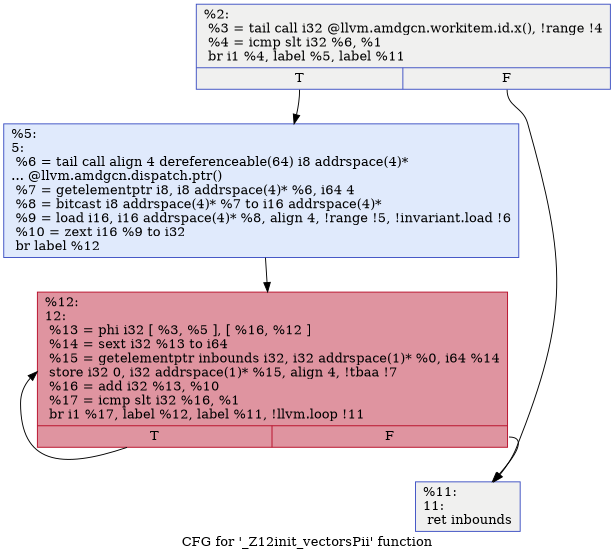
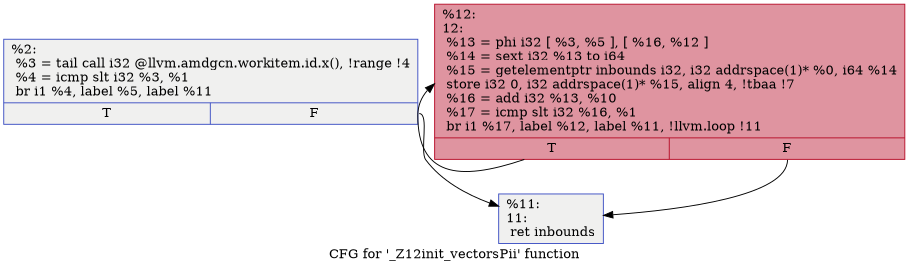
node "%2:": text "%4 = icmp slt i32 %6, %1" -> "%4 = icmp slt i32 %3, %1"
node "%5:": removed
